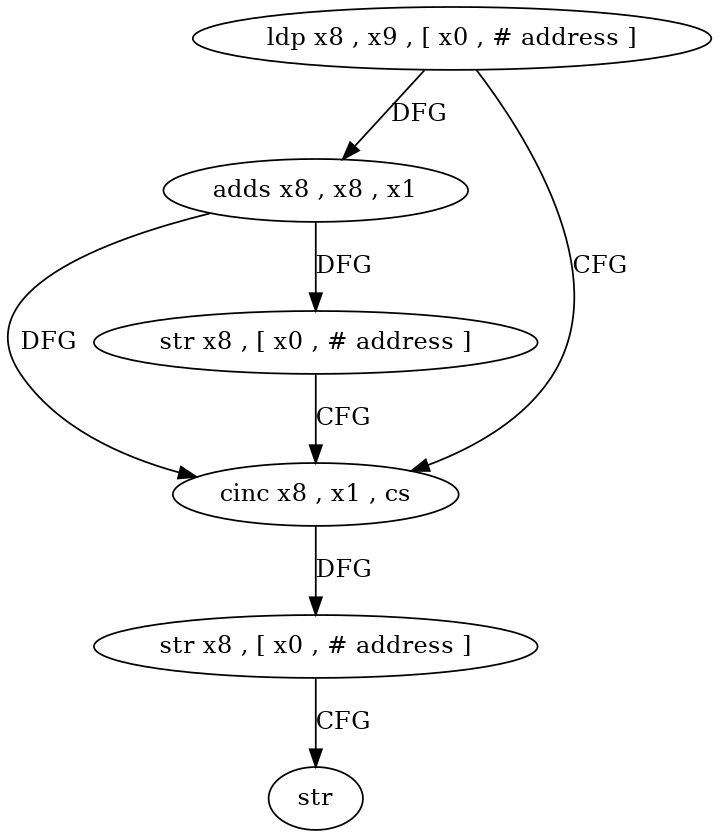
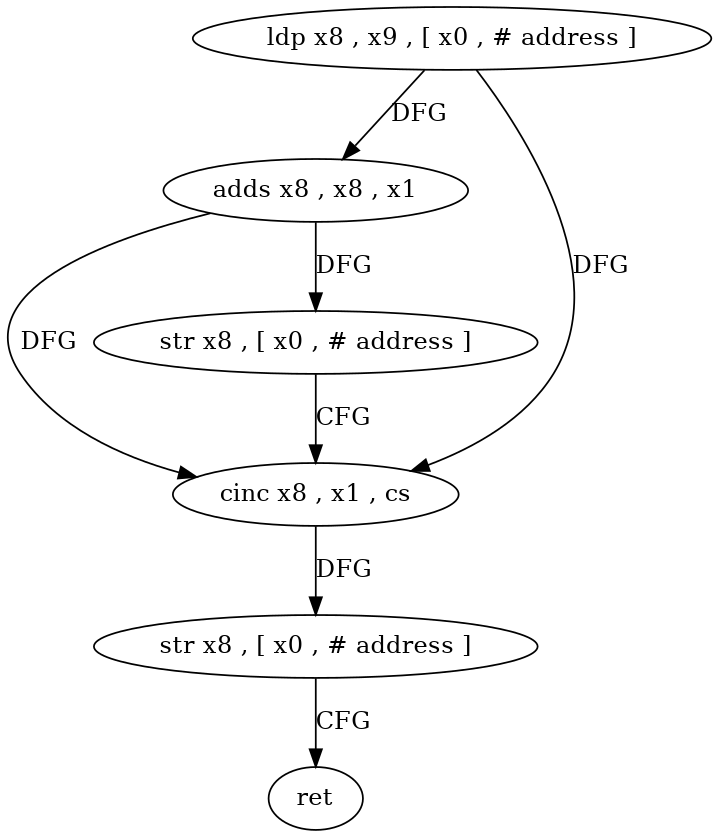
edge "ldp x8 , x9 , [ x0 , # address ]" -> "cinc x8 , x1 , cs": label "CFG" -> "DFG"
node "str": label "str" -> "ret"
